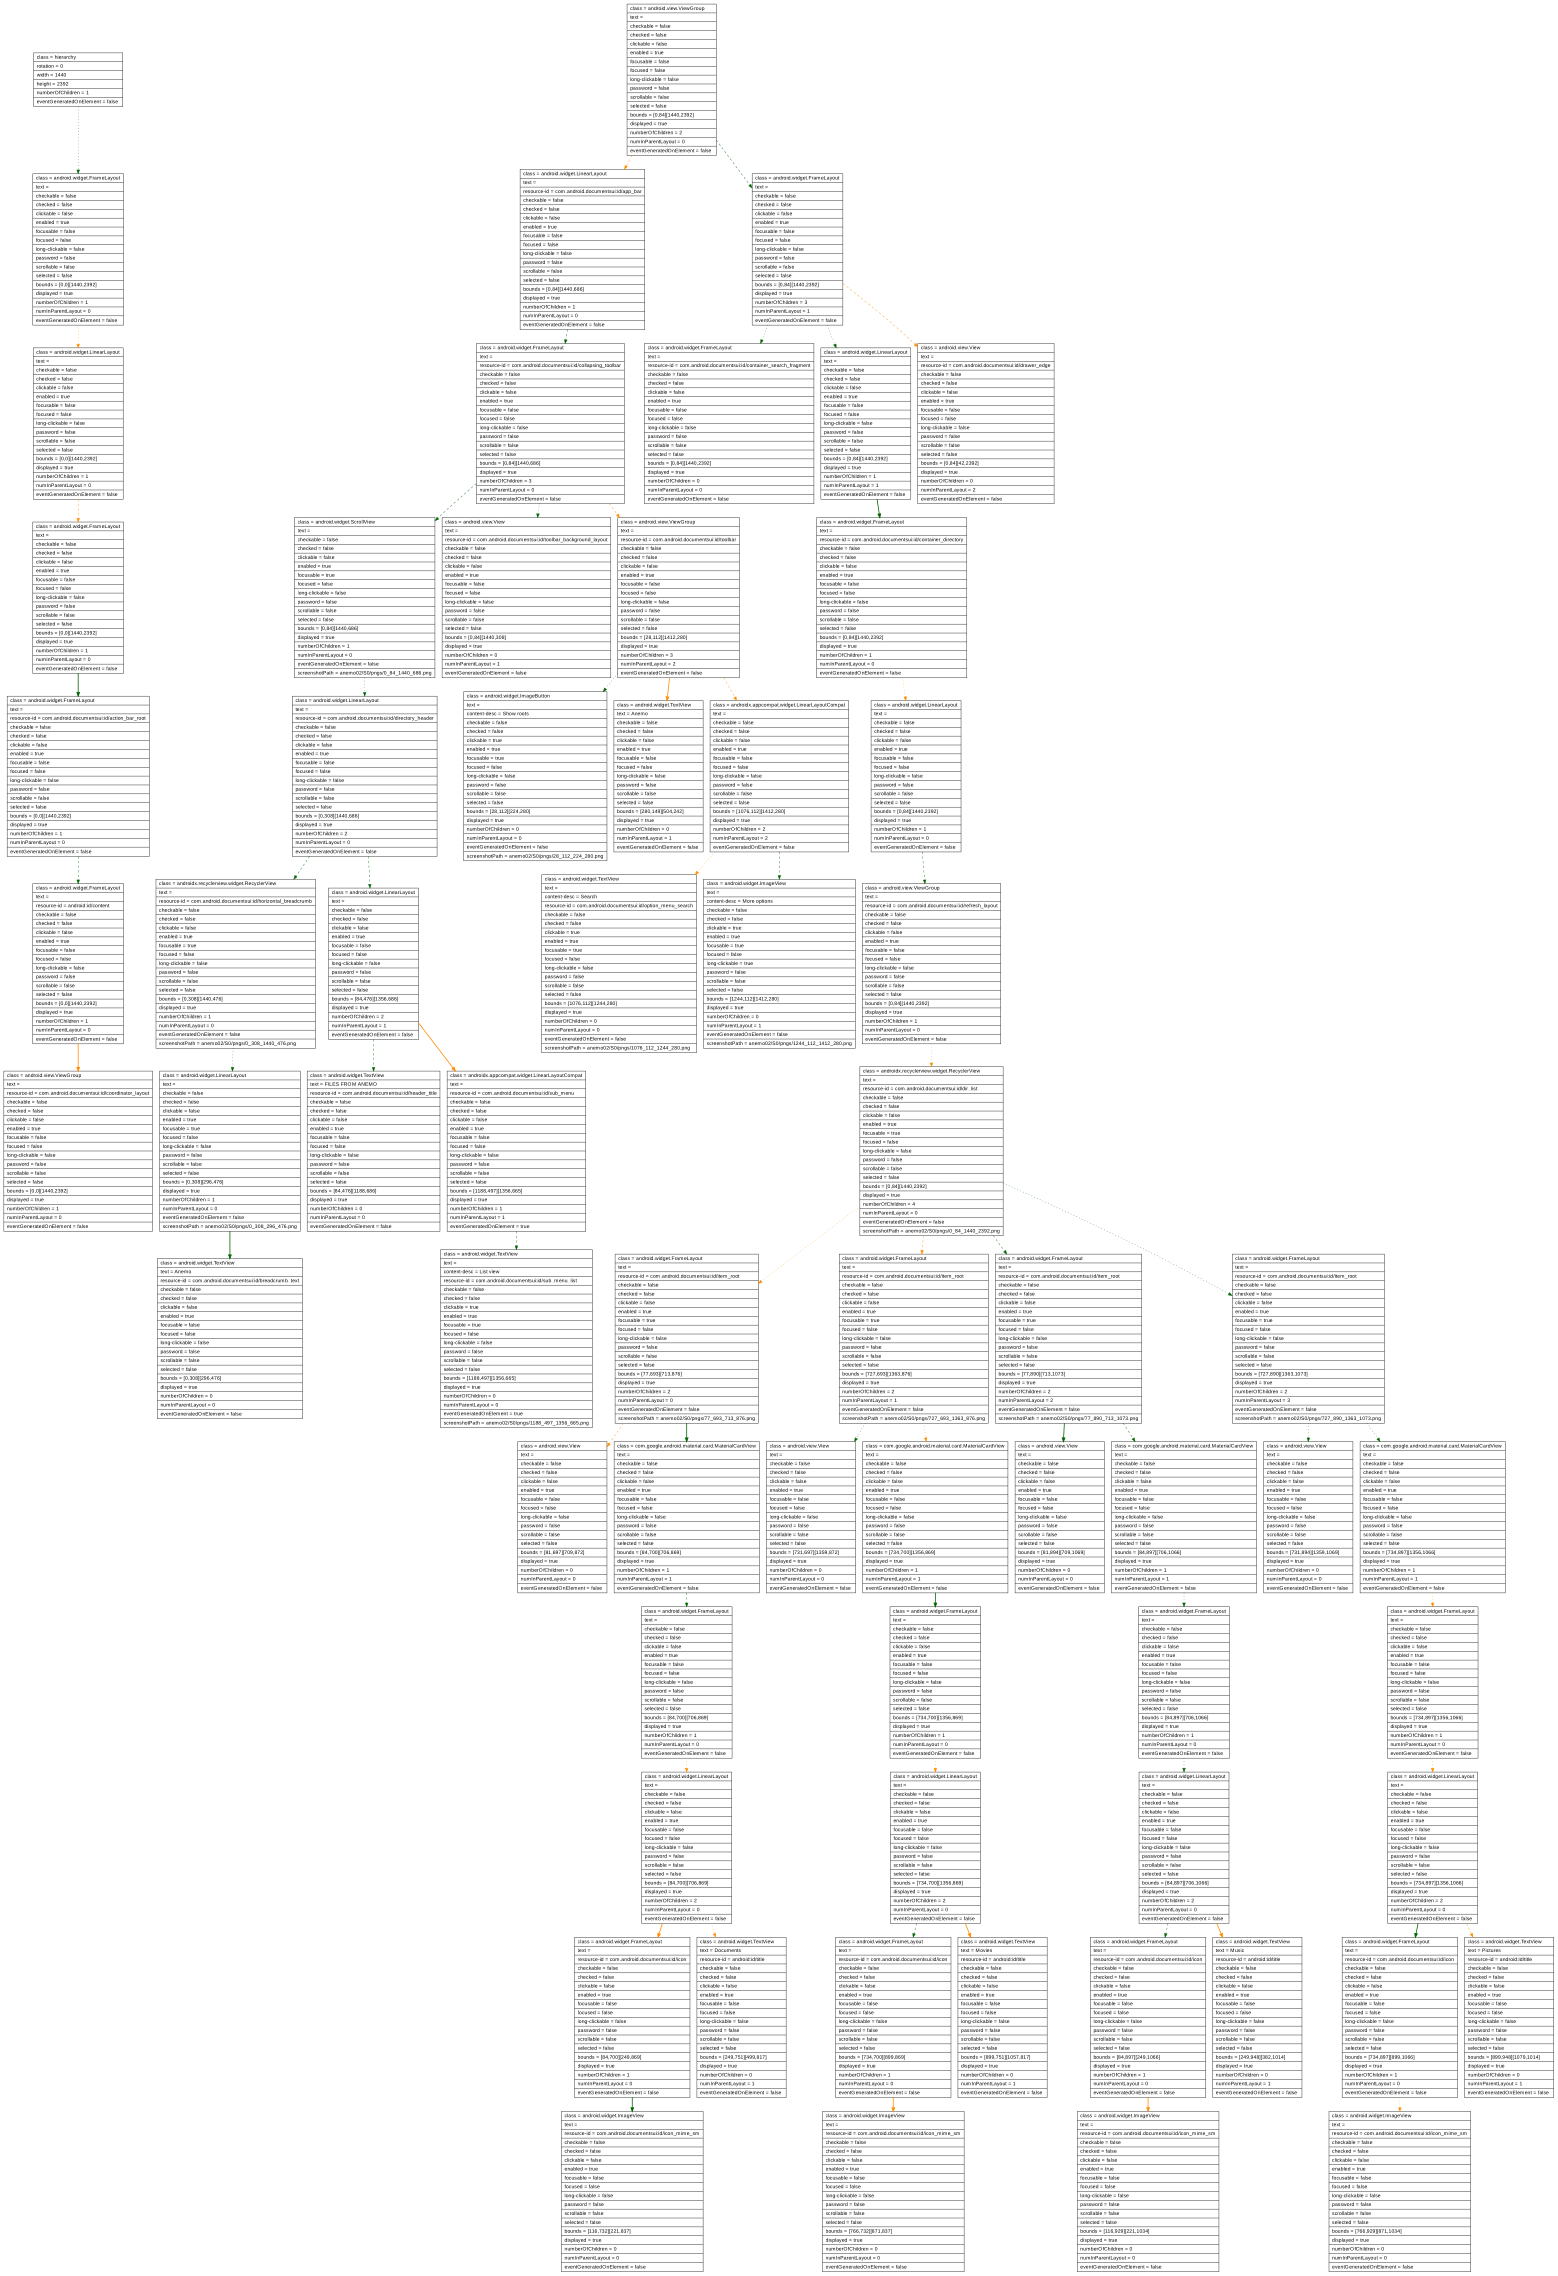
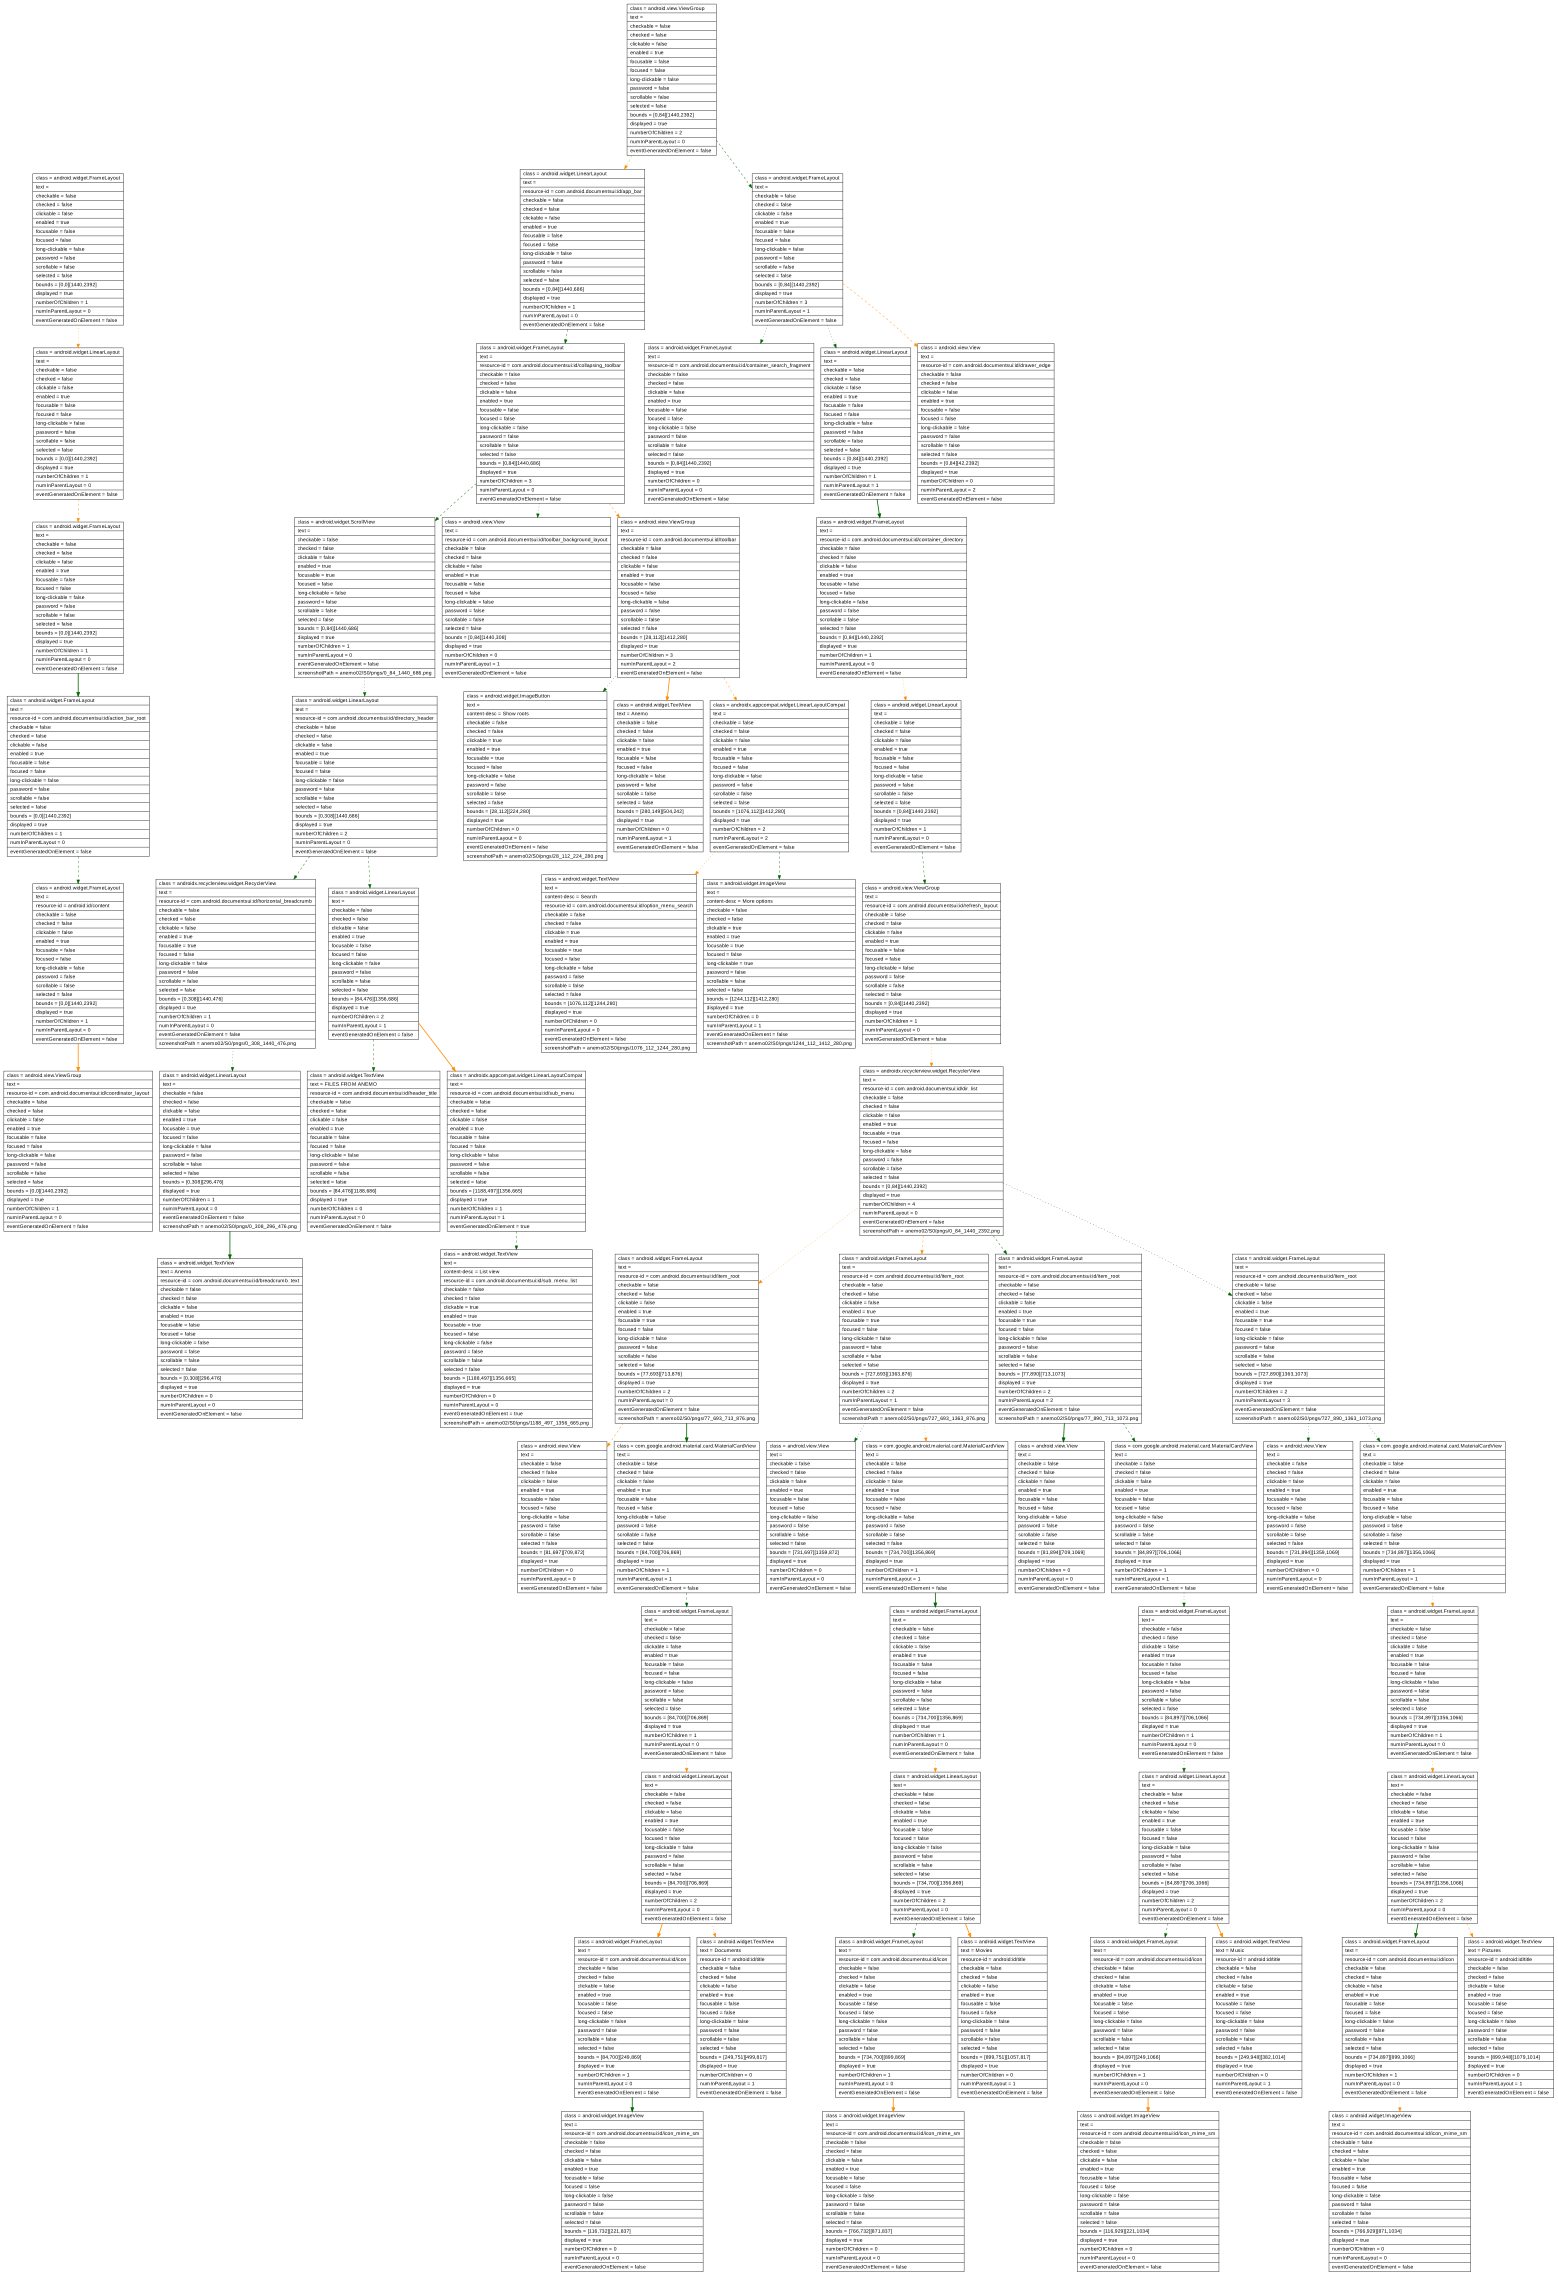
node "class = hierarchy": removed
